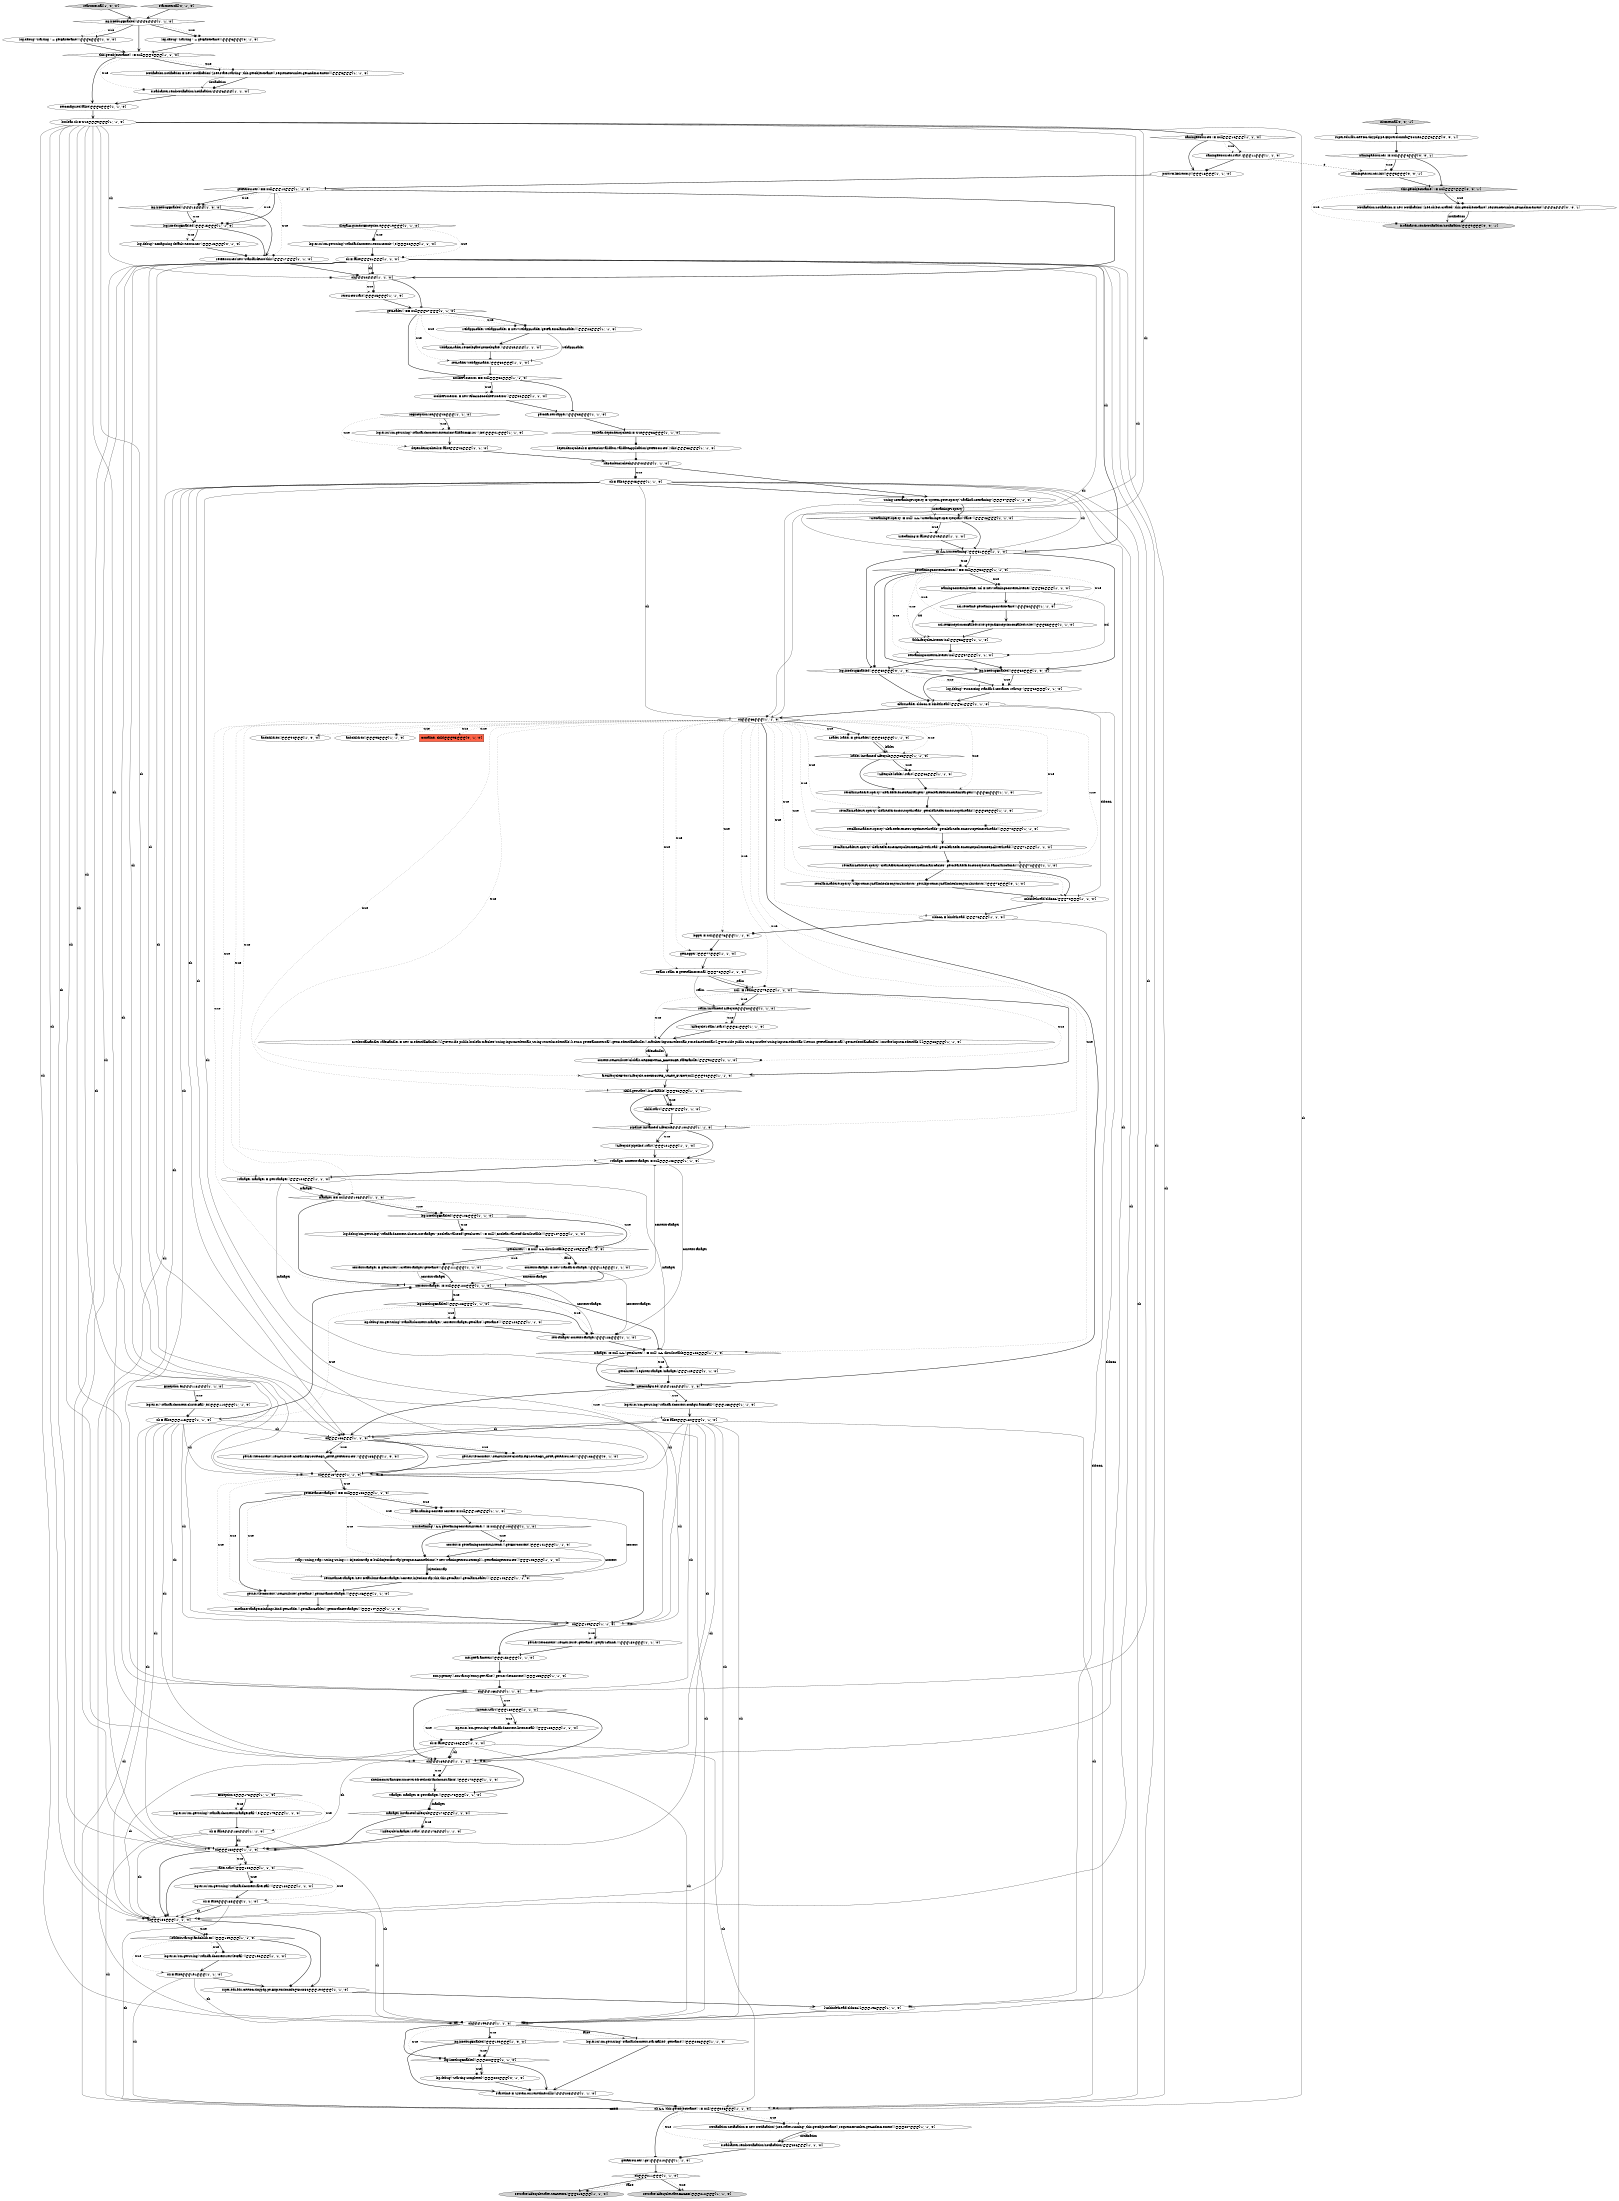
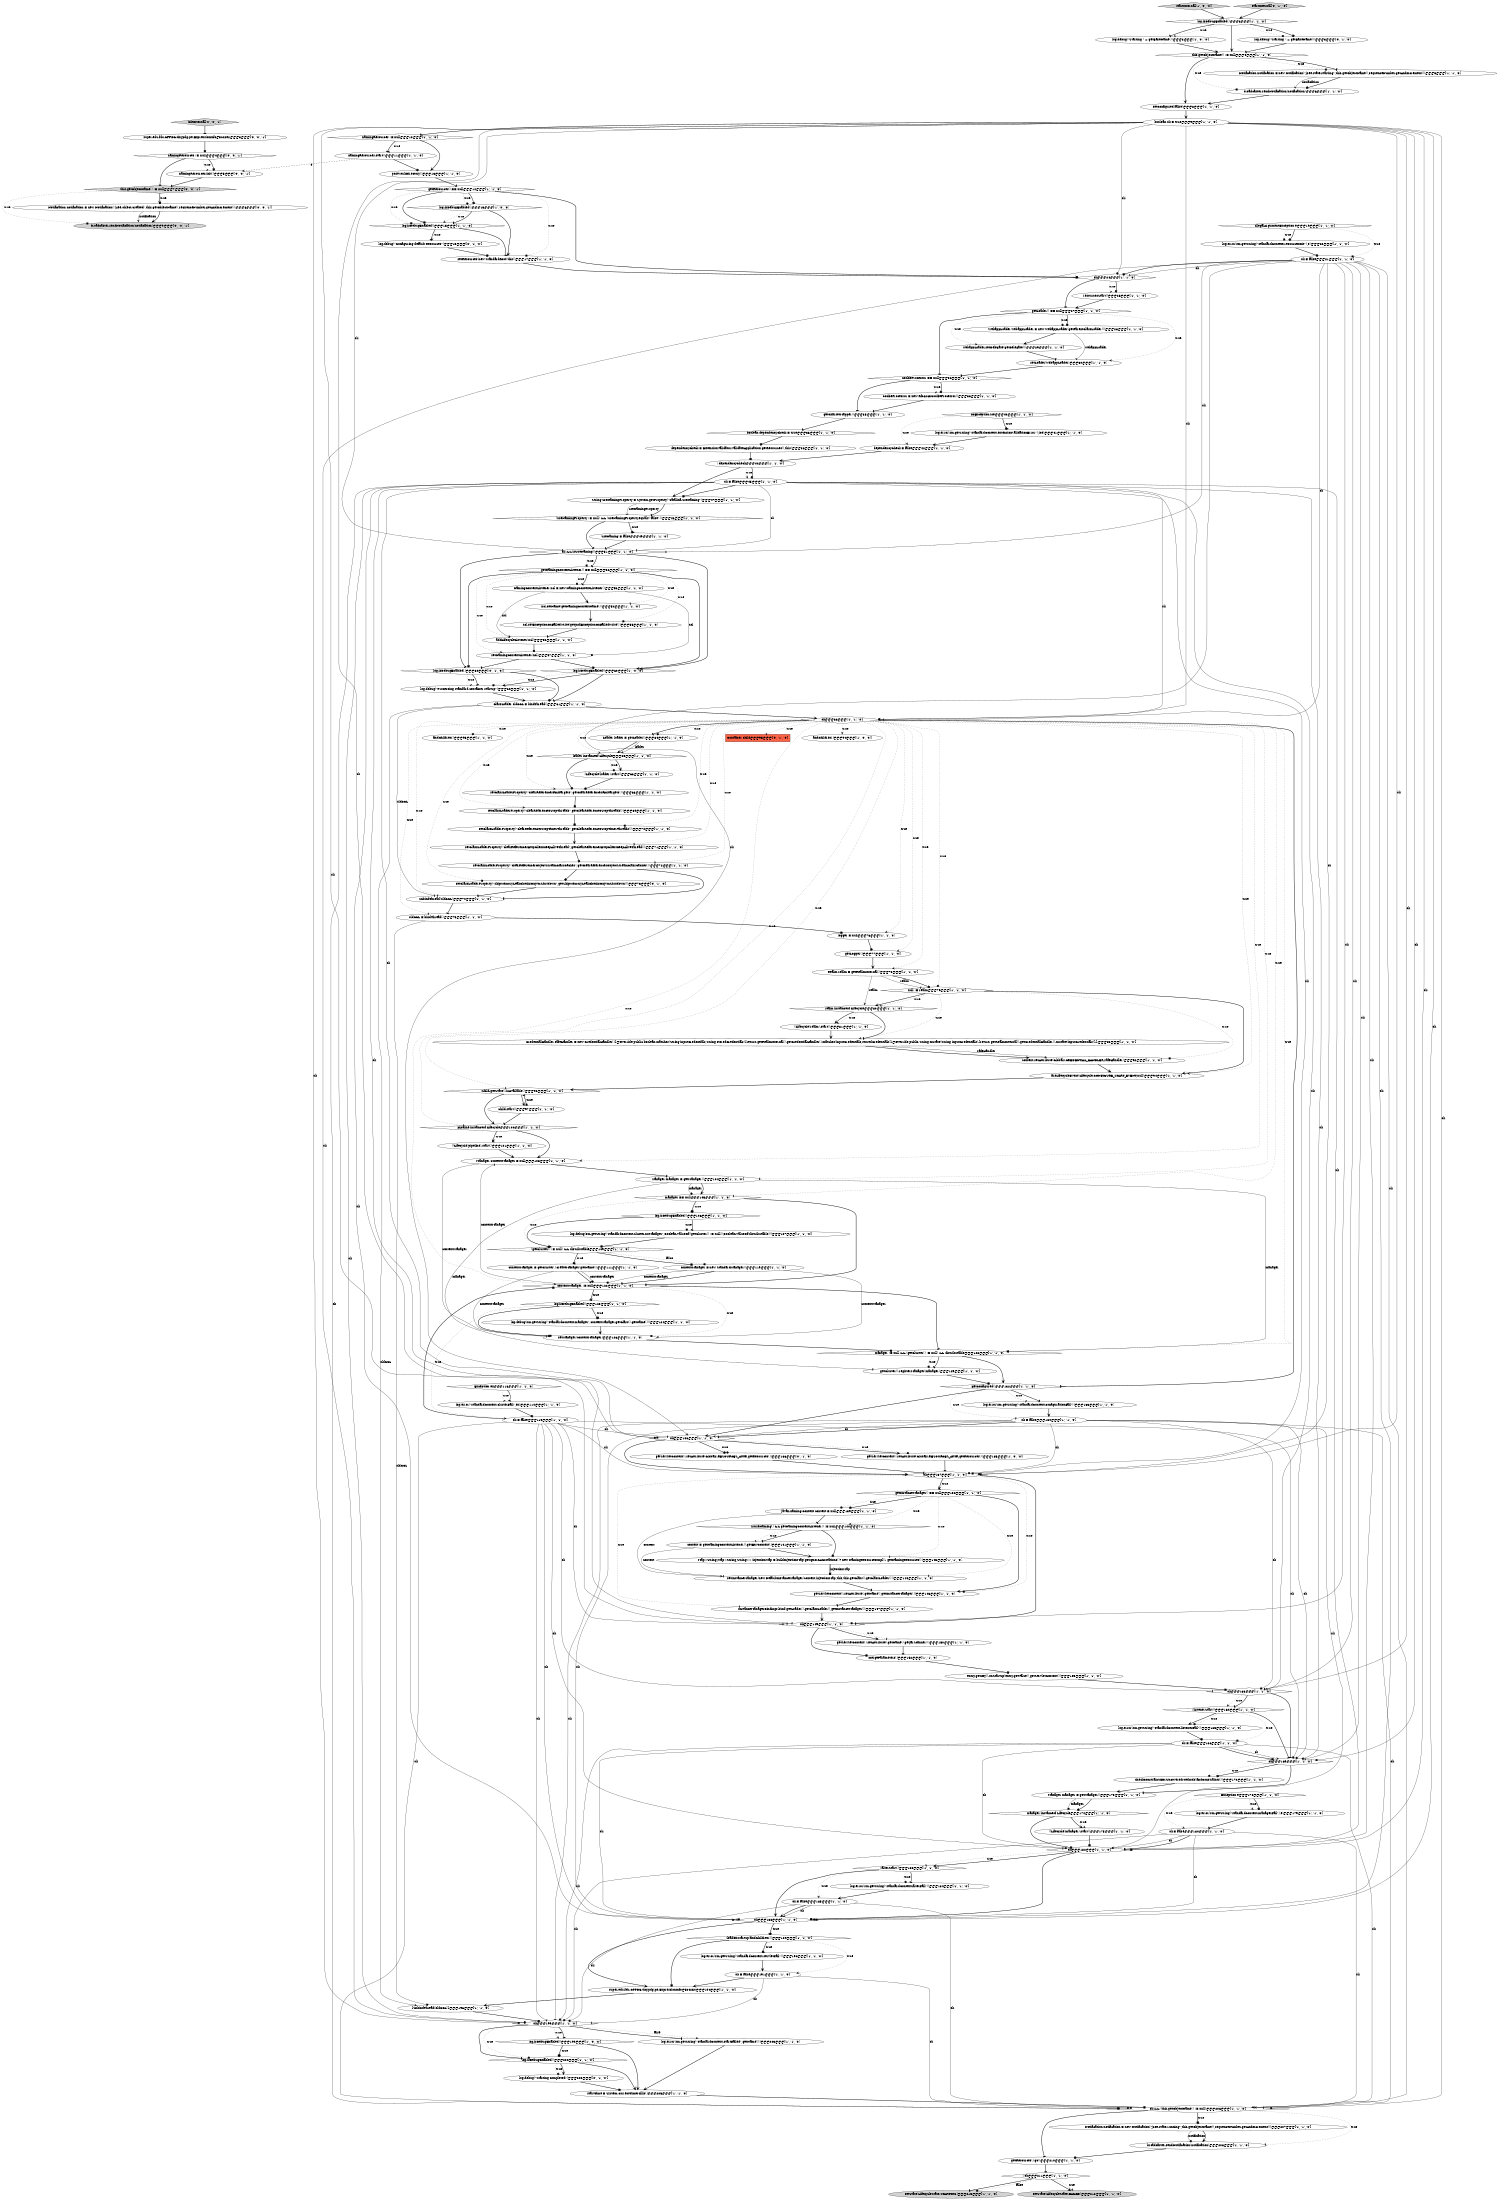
edge "ok = false@@@21@@@['1', '1', '0']" -> "ok && isUseNaming()@@@51@@@['1', '1', '0']": style bold -> solid
edge "ok = false@@@134@@@['1', '1', '0']" -> "ok@@@149@@@['1', '1', '0']": removed, label "ok"
